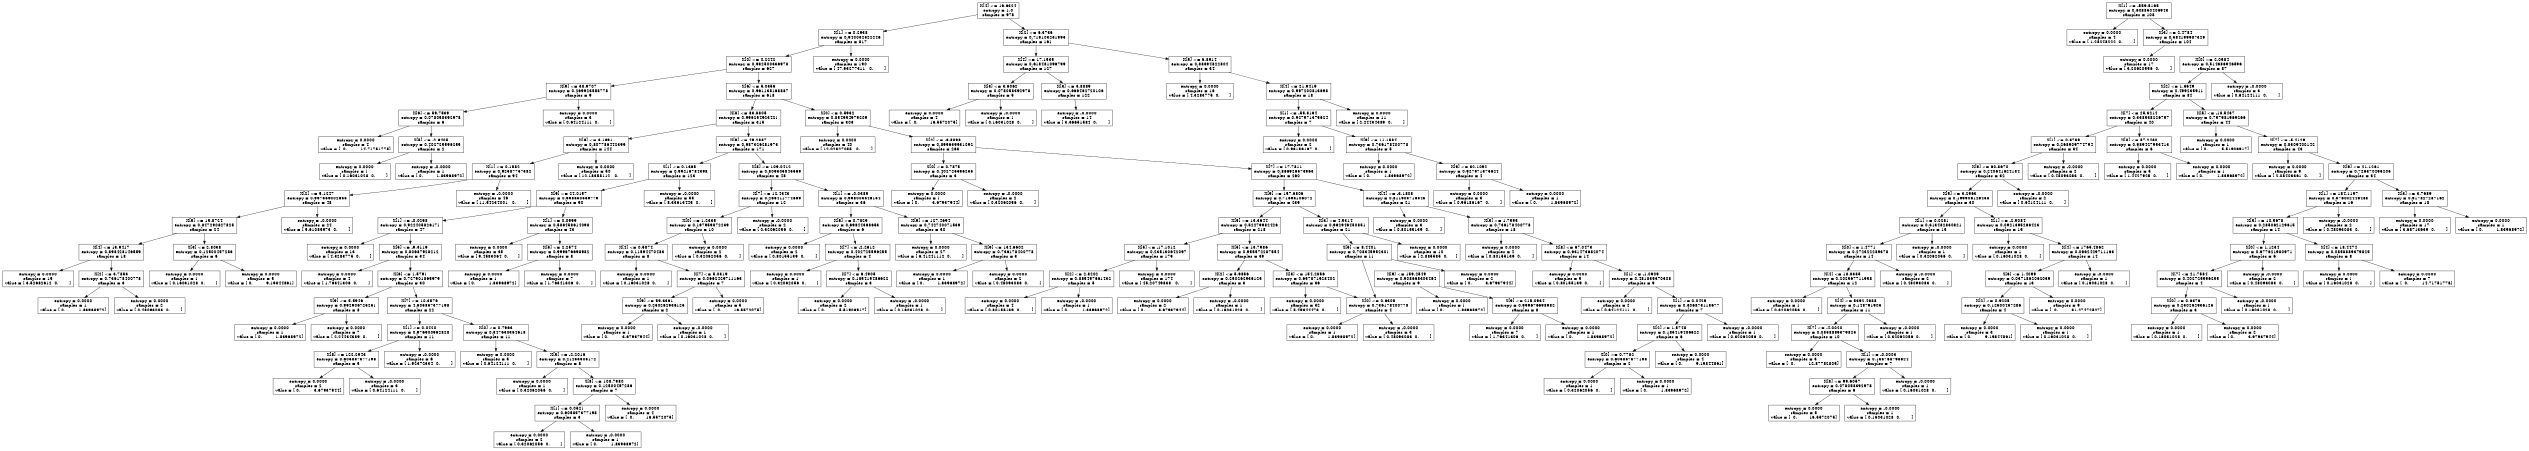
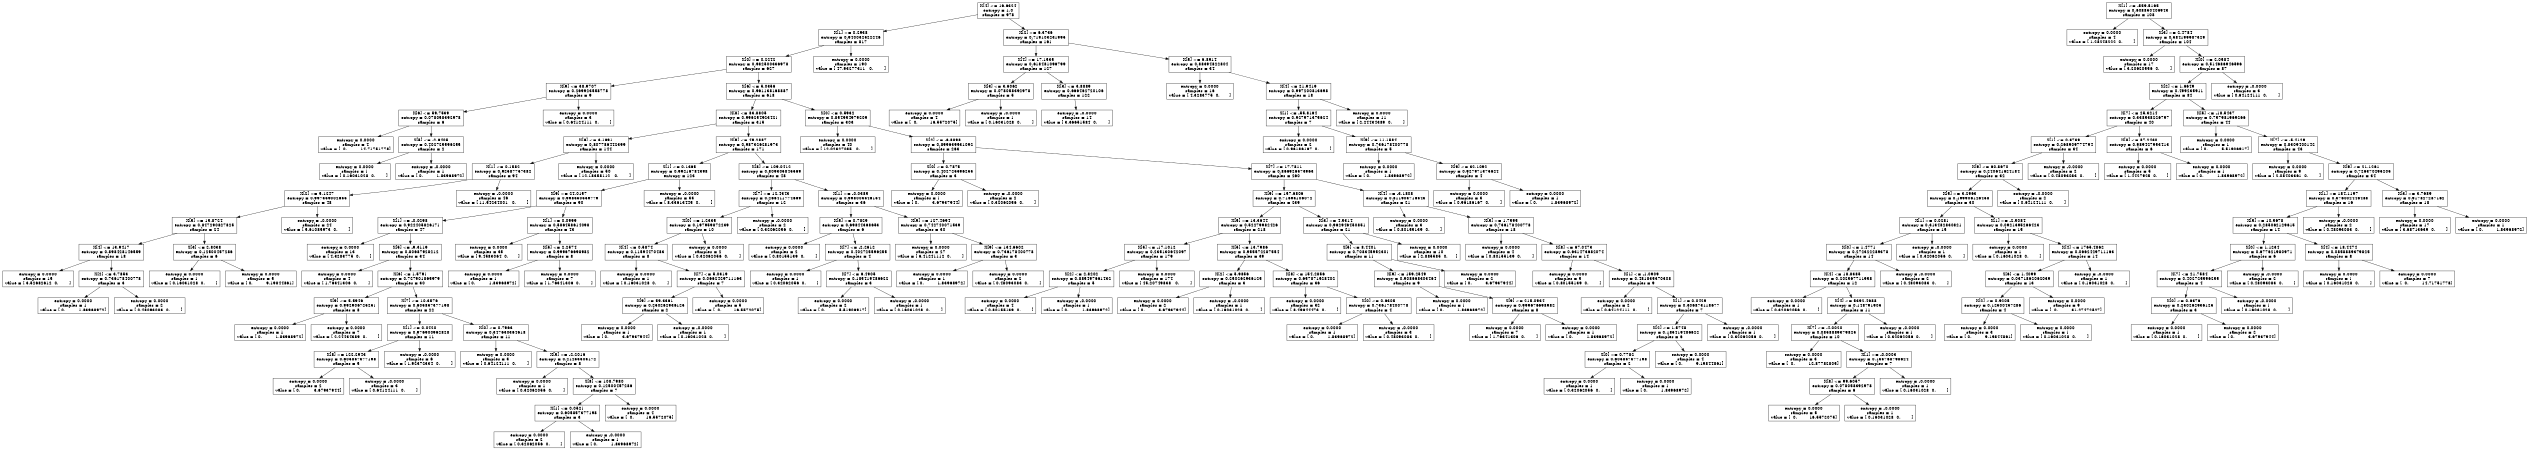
edge "X[3] <= 2.4784 entropy = 0.584199987329 samples = 104" -> "X[0] <= 2.0584 entropy = 0.514686946596 samples = 87": added
node "X[1] <= 0.1365 entropy = 0.99216784398 samples = 123": label "X[1] <= 0.1365 entropy = 0.99216784398 samples = 123" -> "X[1] <= 0.1365 entropy = 0.99216784398 entropy = 123"
edge "X[5] <= 8.4401 entropy = 0.708345952301 samples = 11" -> "X[0] <= 0.6305 entropy = 0.736178400778 samples = 4": now "X[5] <= 8.4401 entropy = 0.708345952301 samples = 11" -> "X[9] <= 159.2549 entropy = 0.908668303464 samples = 9"
node "X[7] <= 10.3576 entropy = 4.605857377198 samples = 22": label "X[7] <= 10.3576 entropy = 4.605857377198 samples = 22" -> "X[7] <= 10.3576 entropy = 0.605857377198 samples = 22"
